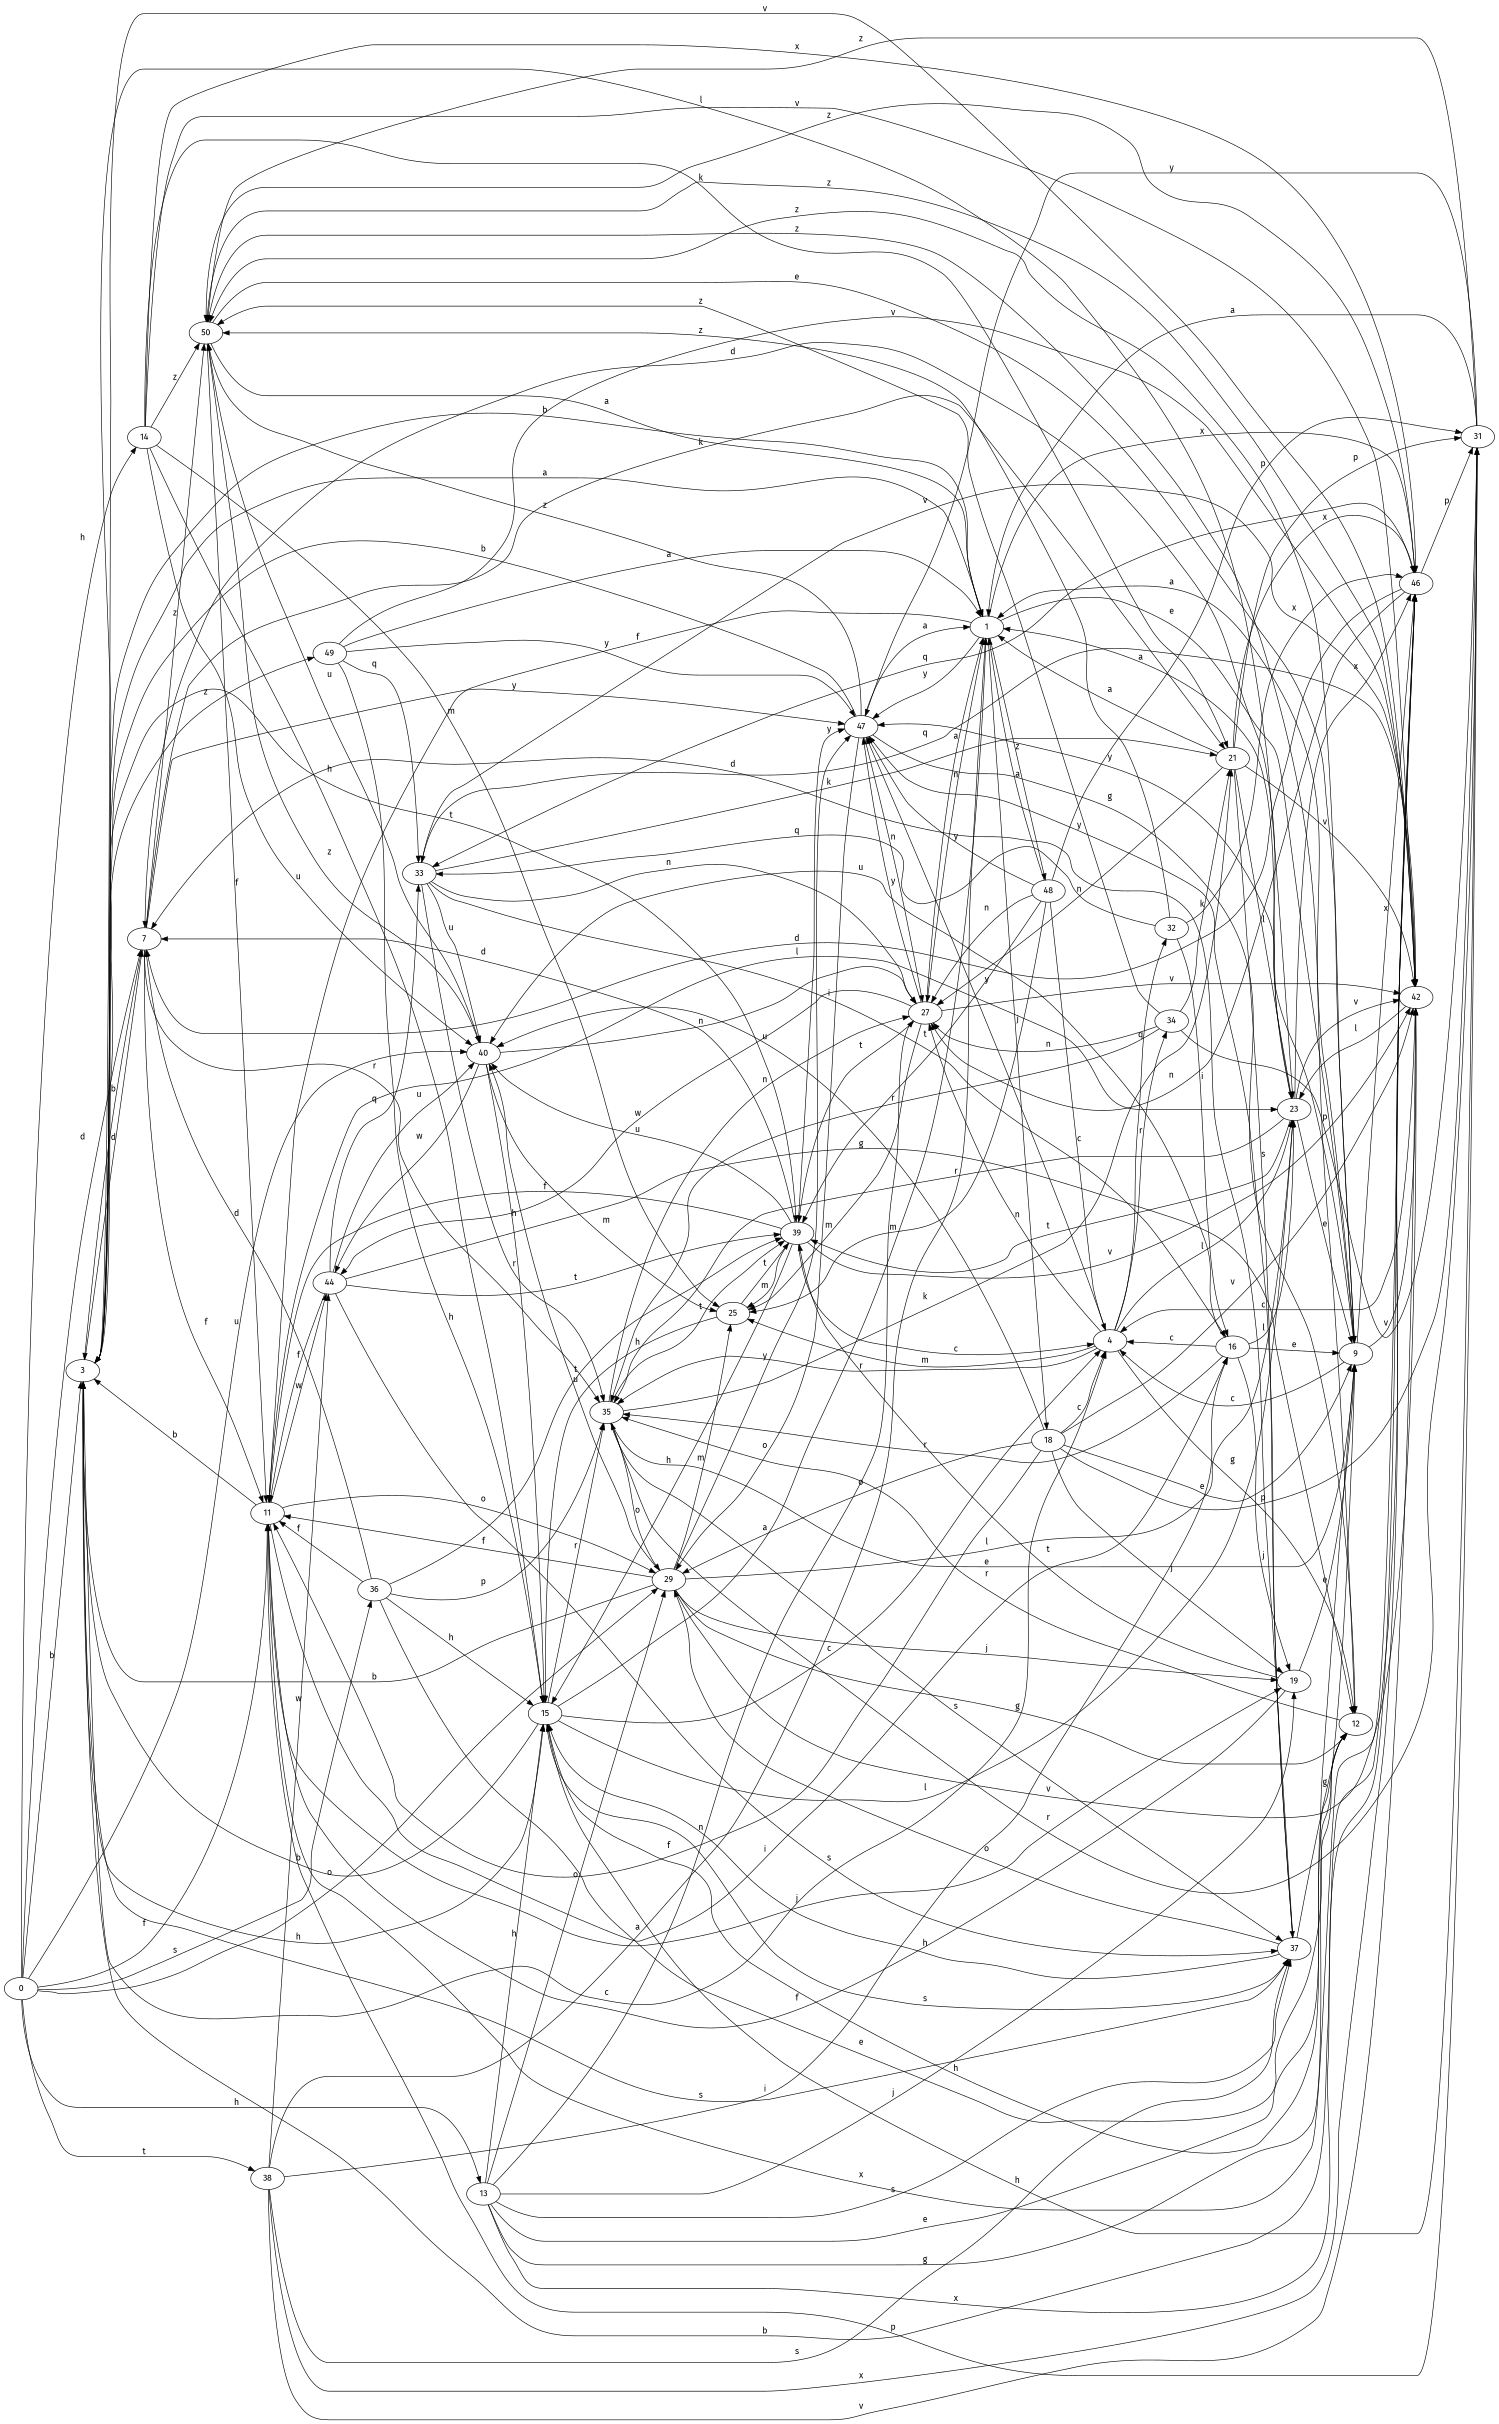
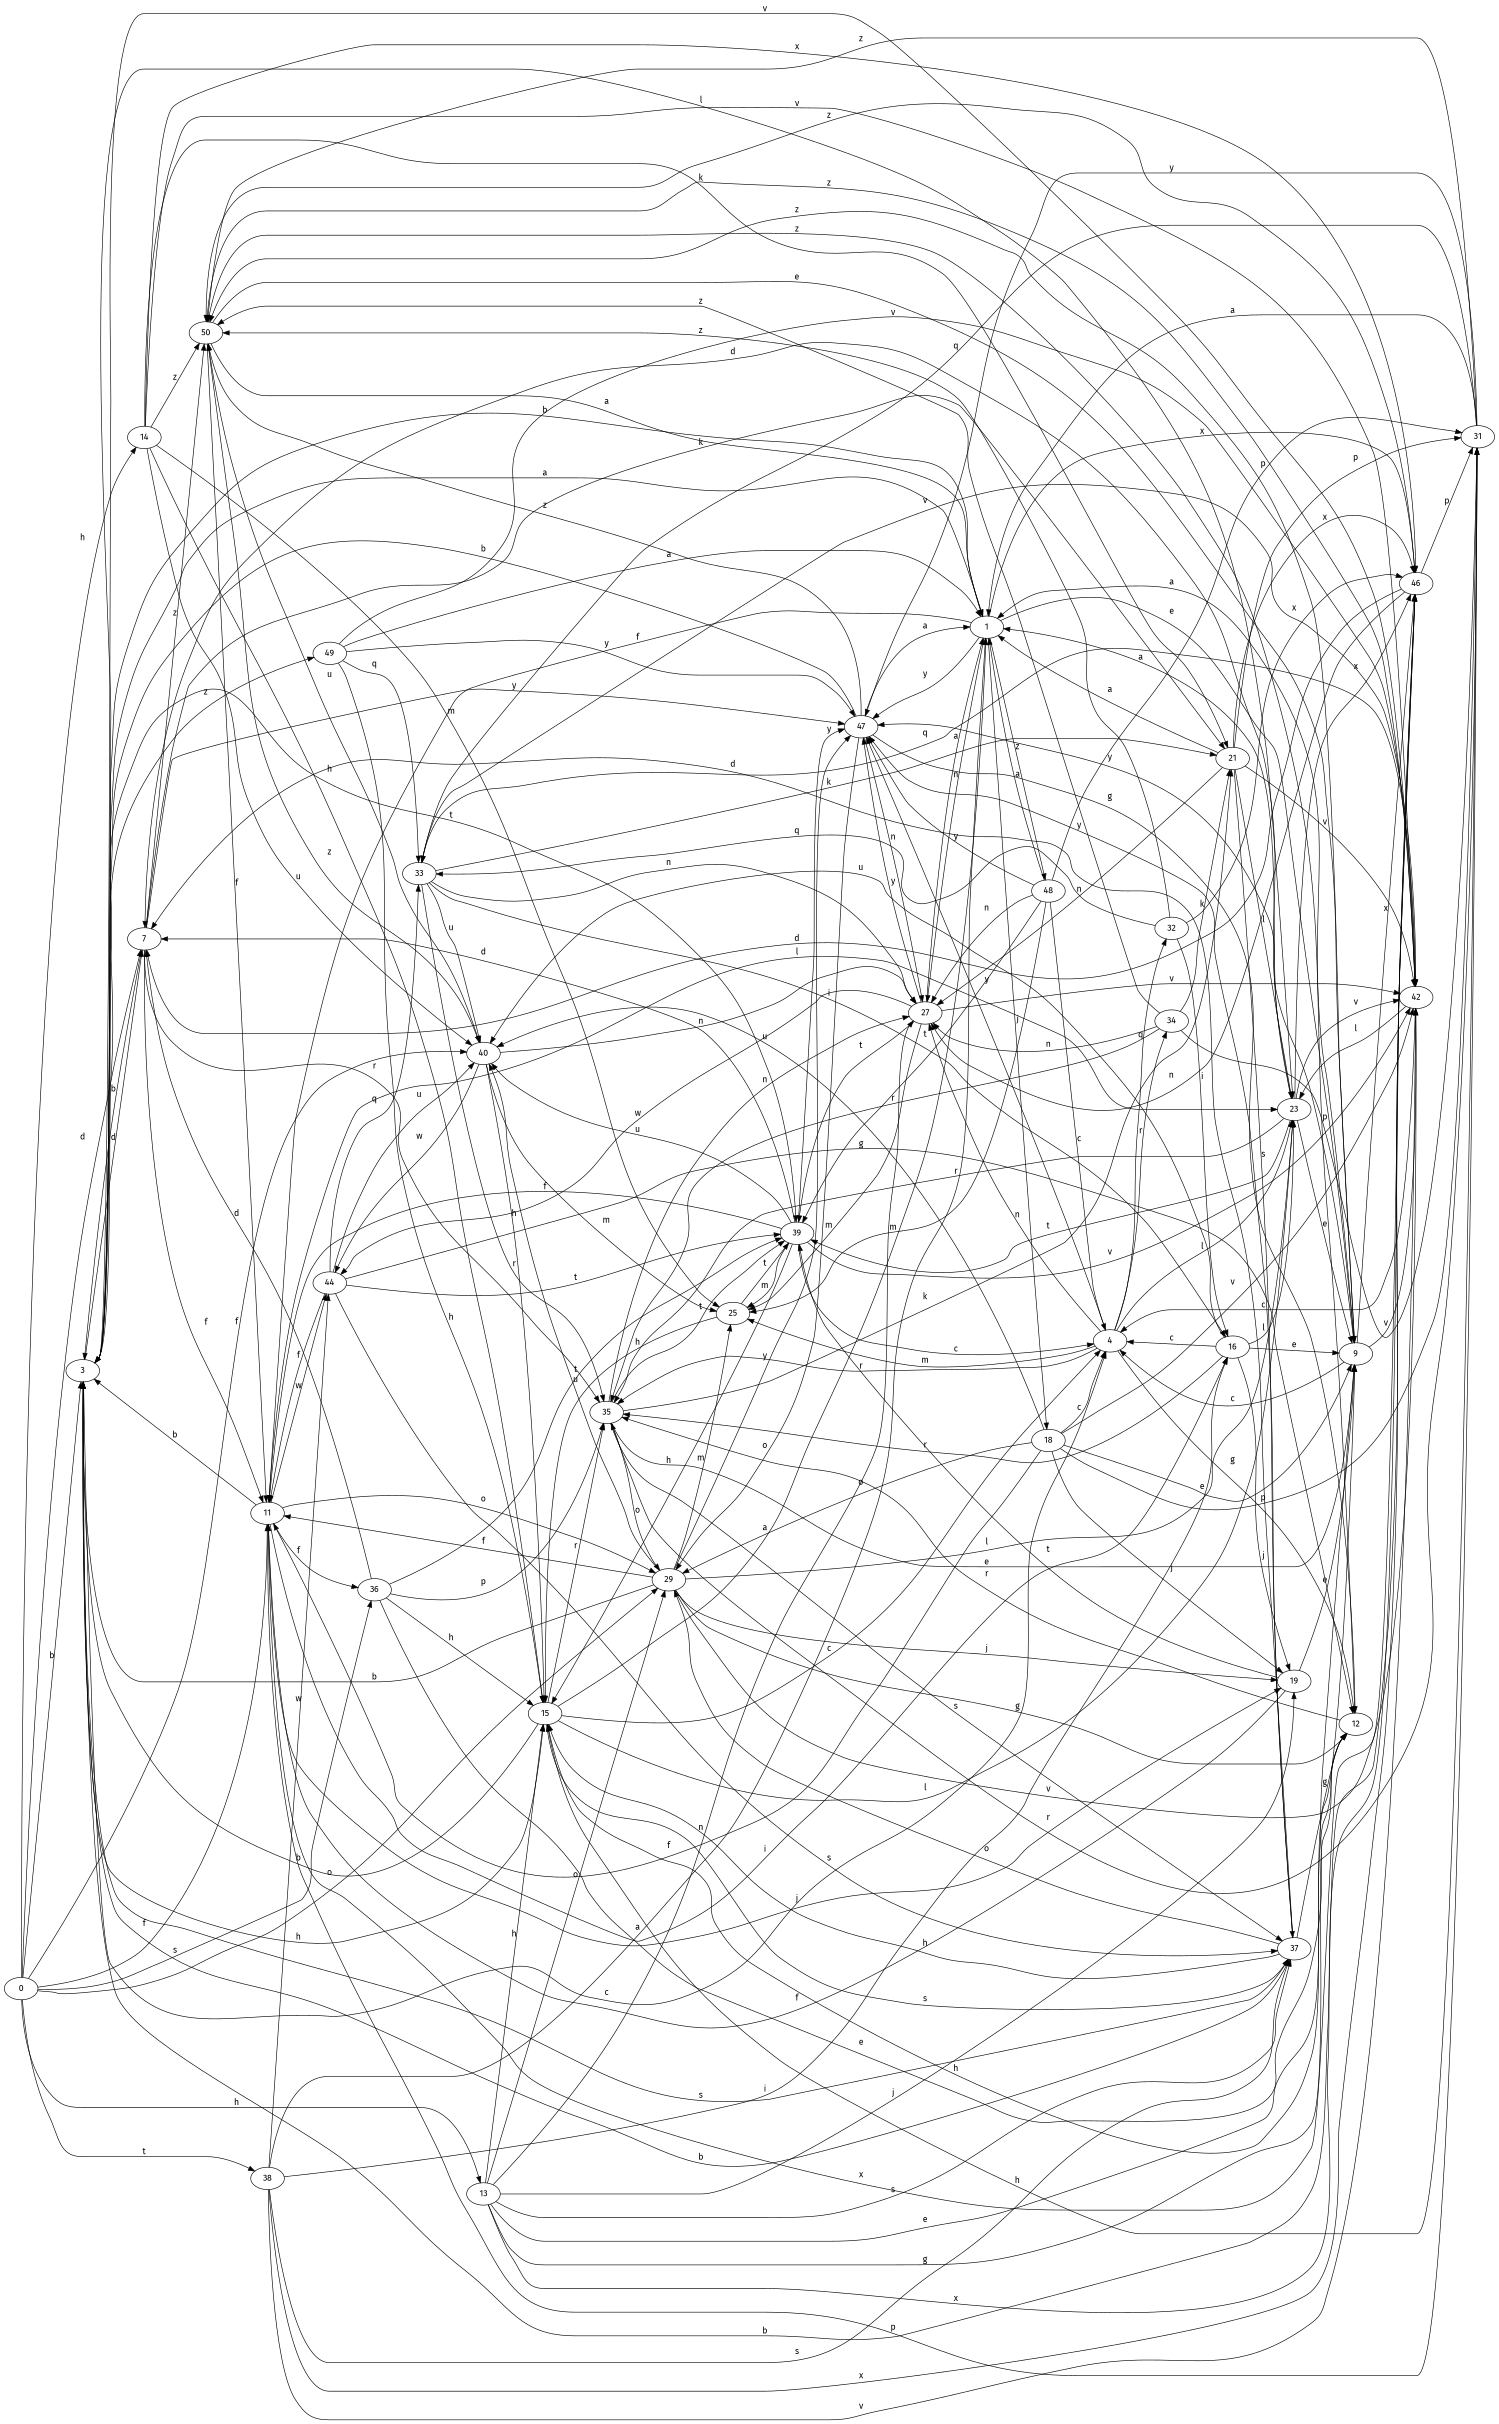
edge "46" -> "33": now "31" -> "33"
edge "0" -> "40": label "u" -> "f"
edge "36" -> "11": reversed
edge "37" -> "3": added, label "b"
